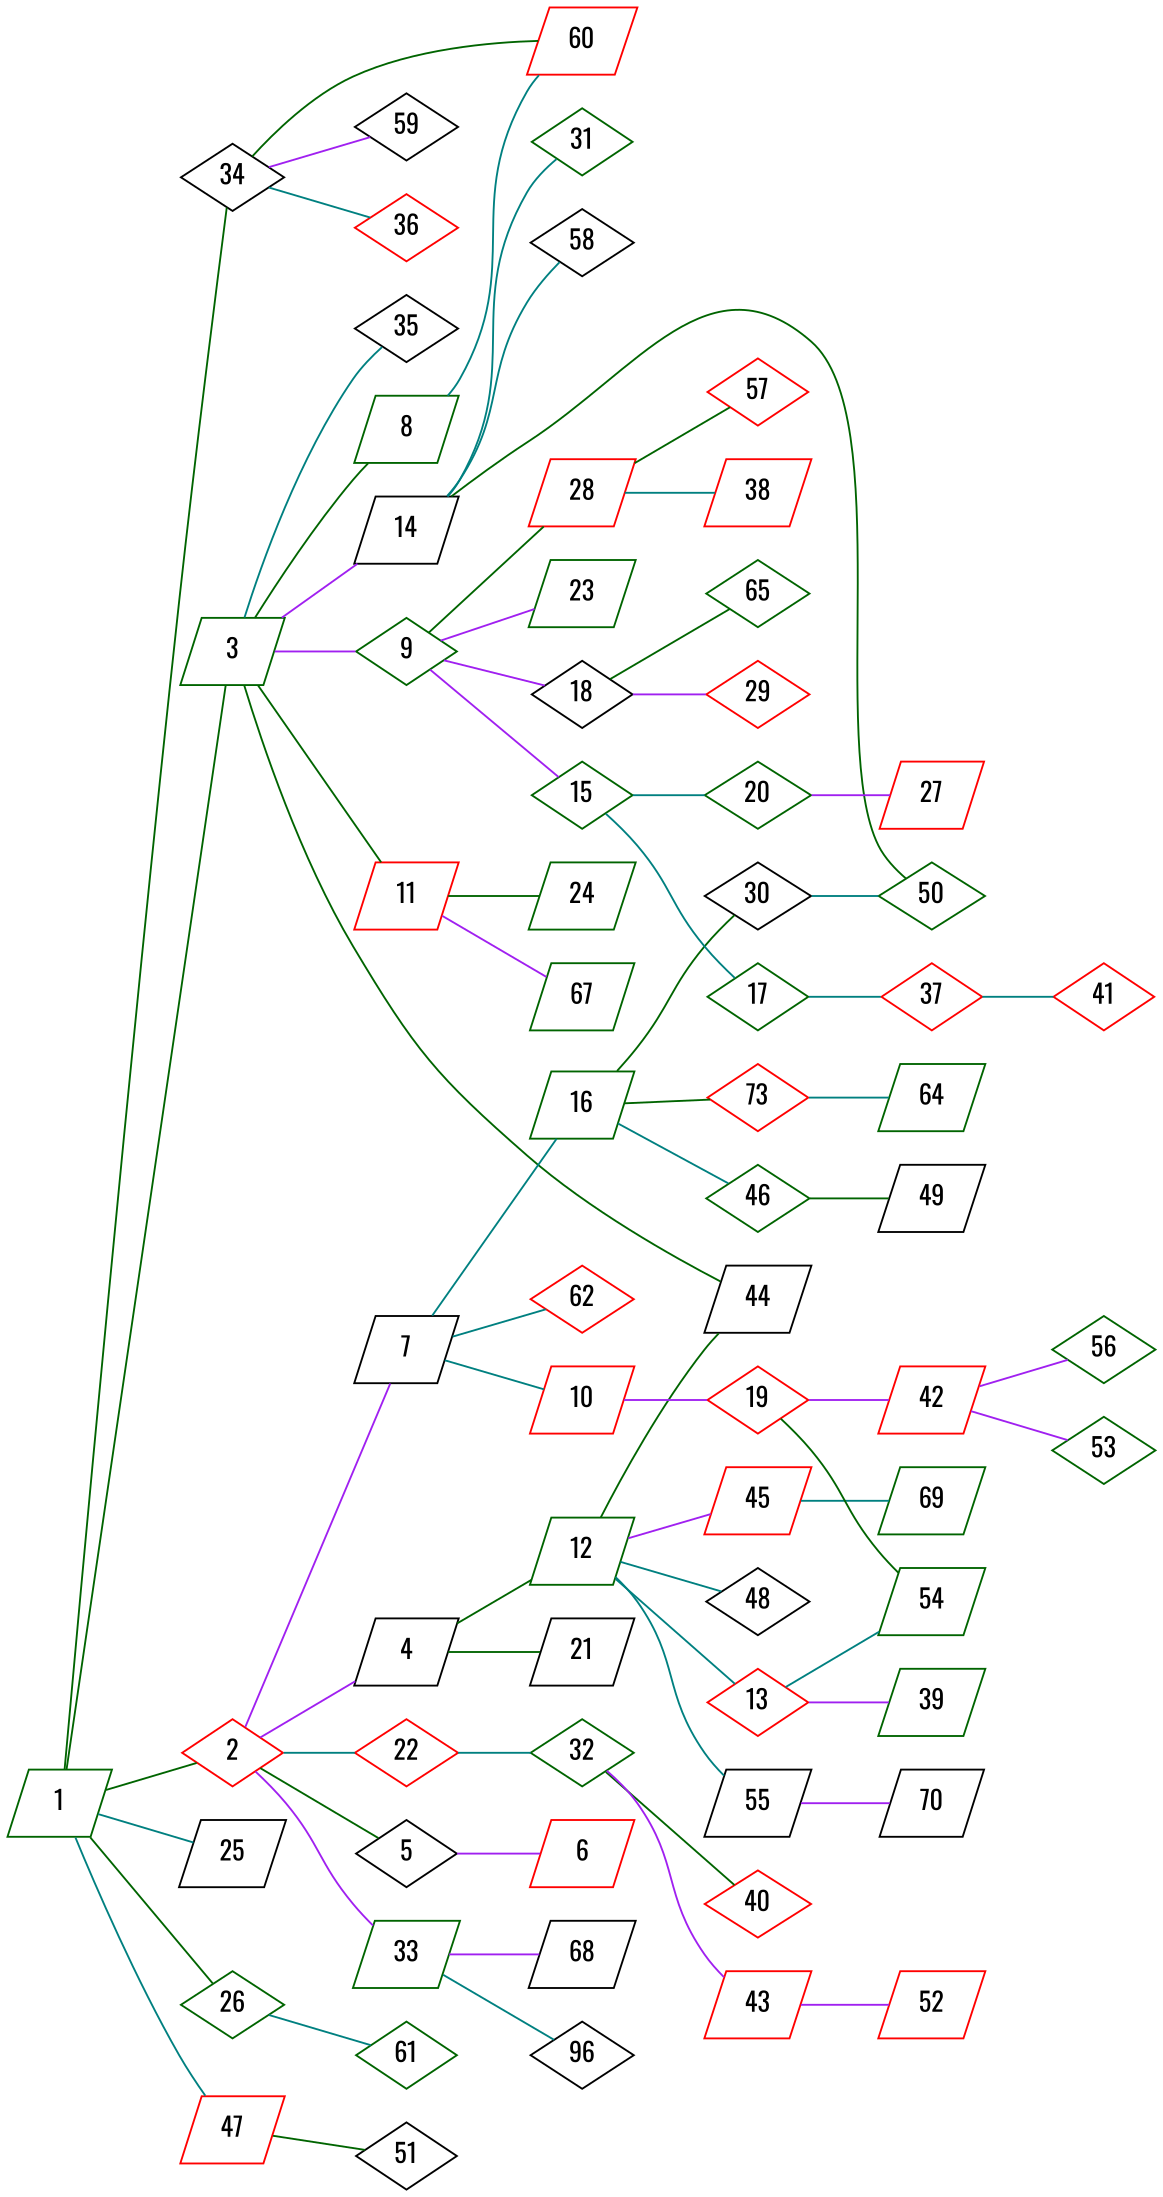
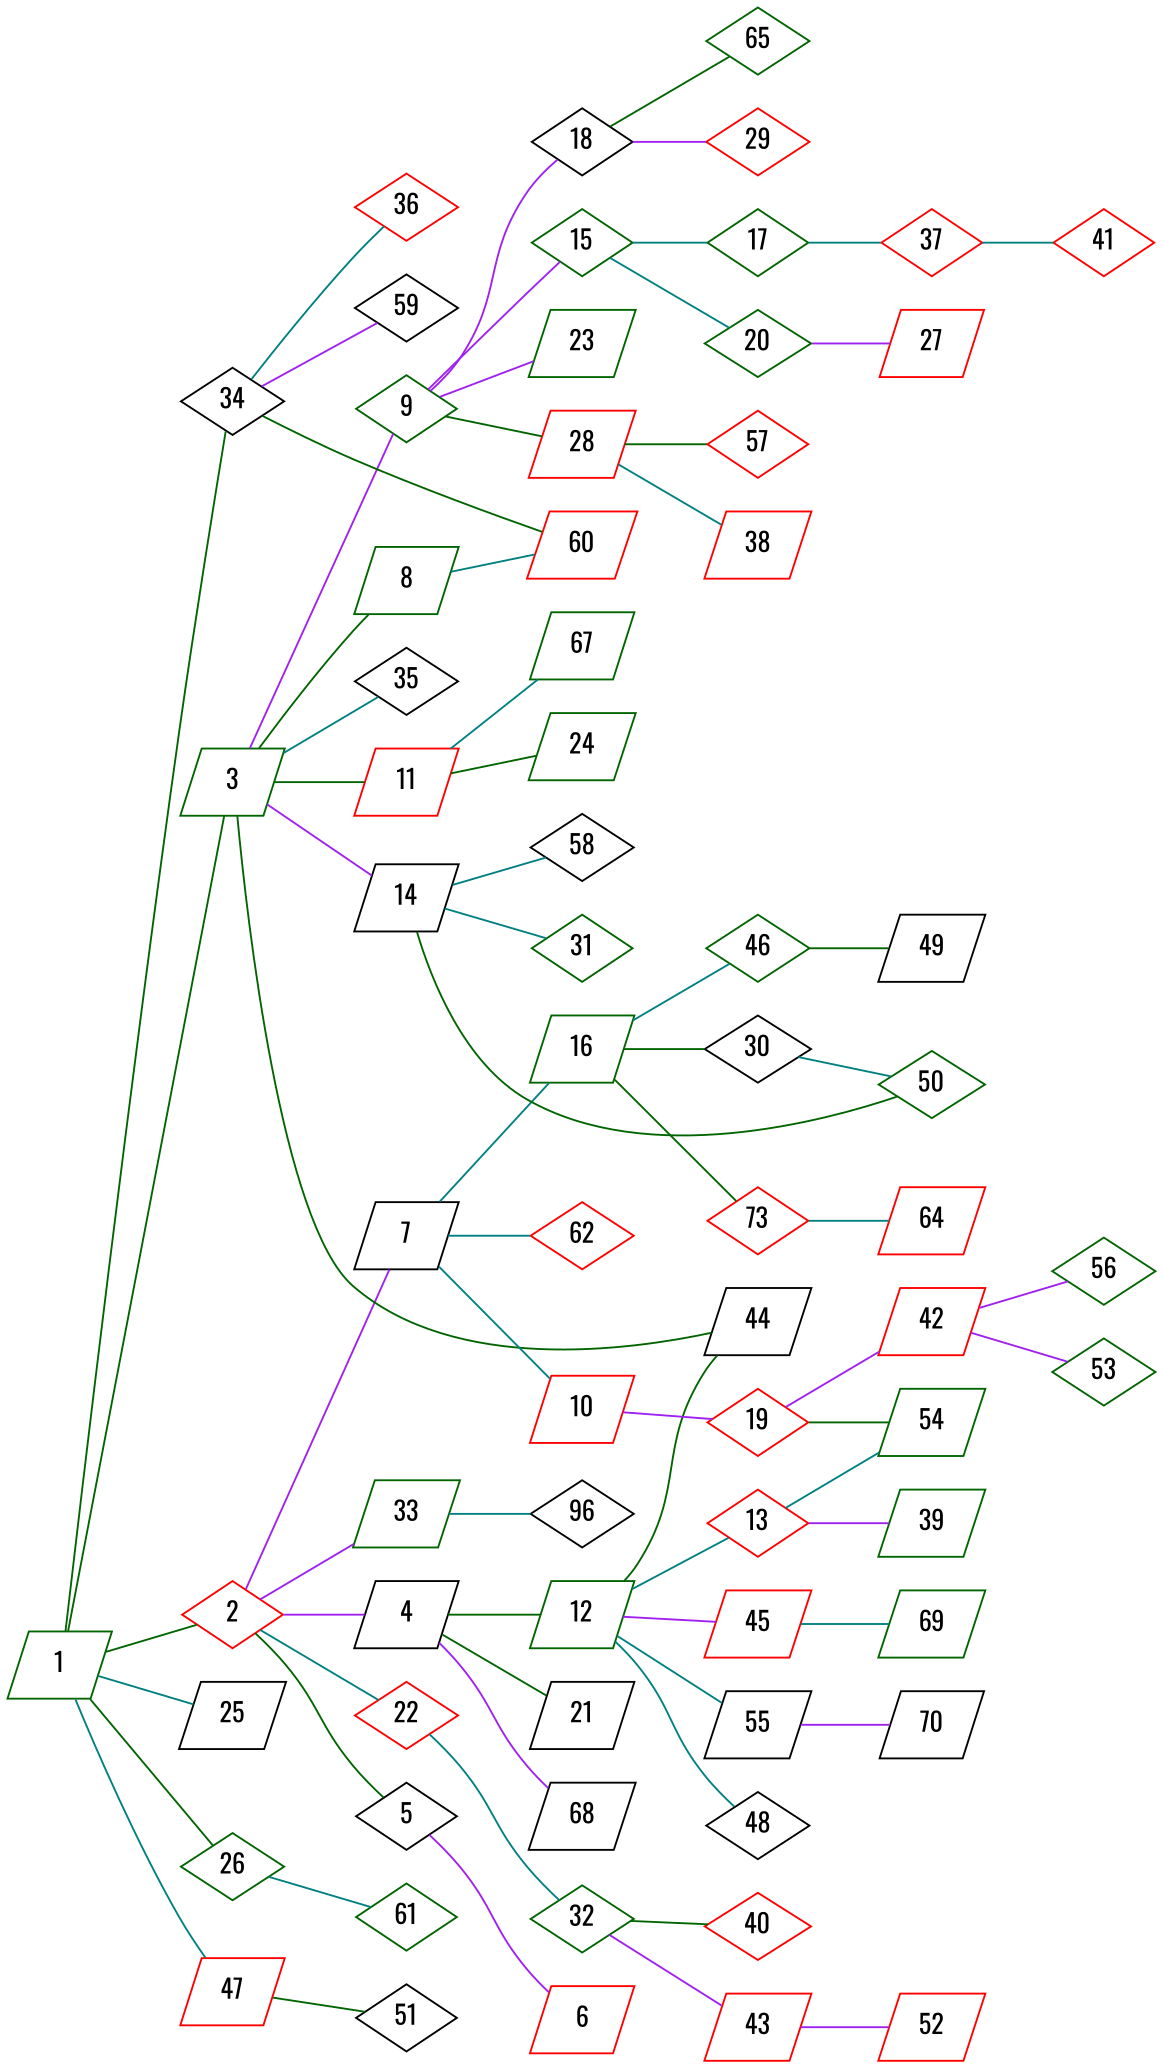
edge "11" -- "67": color purple -> teal
node "64": color darkgreen -> red
edge "33" -- "68": now "4" -- "68"
